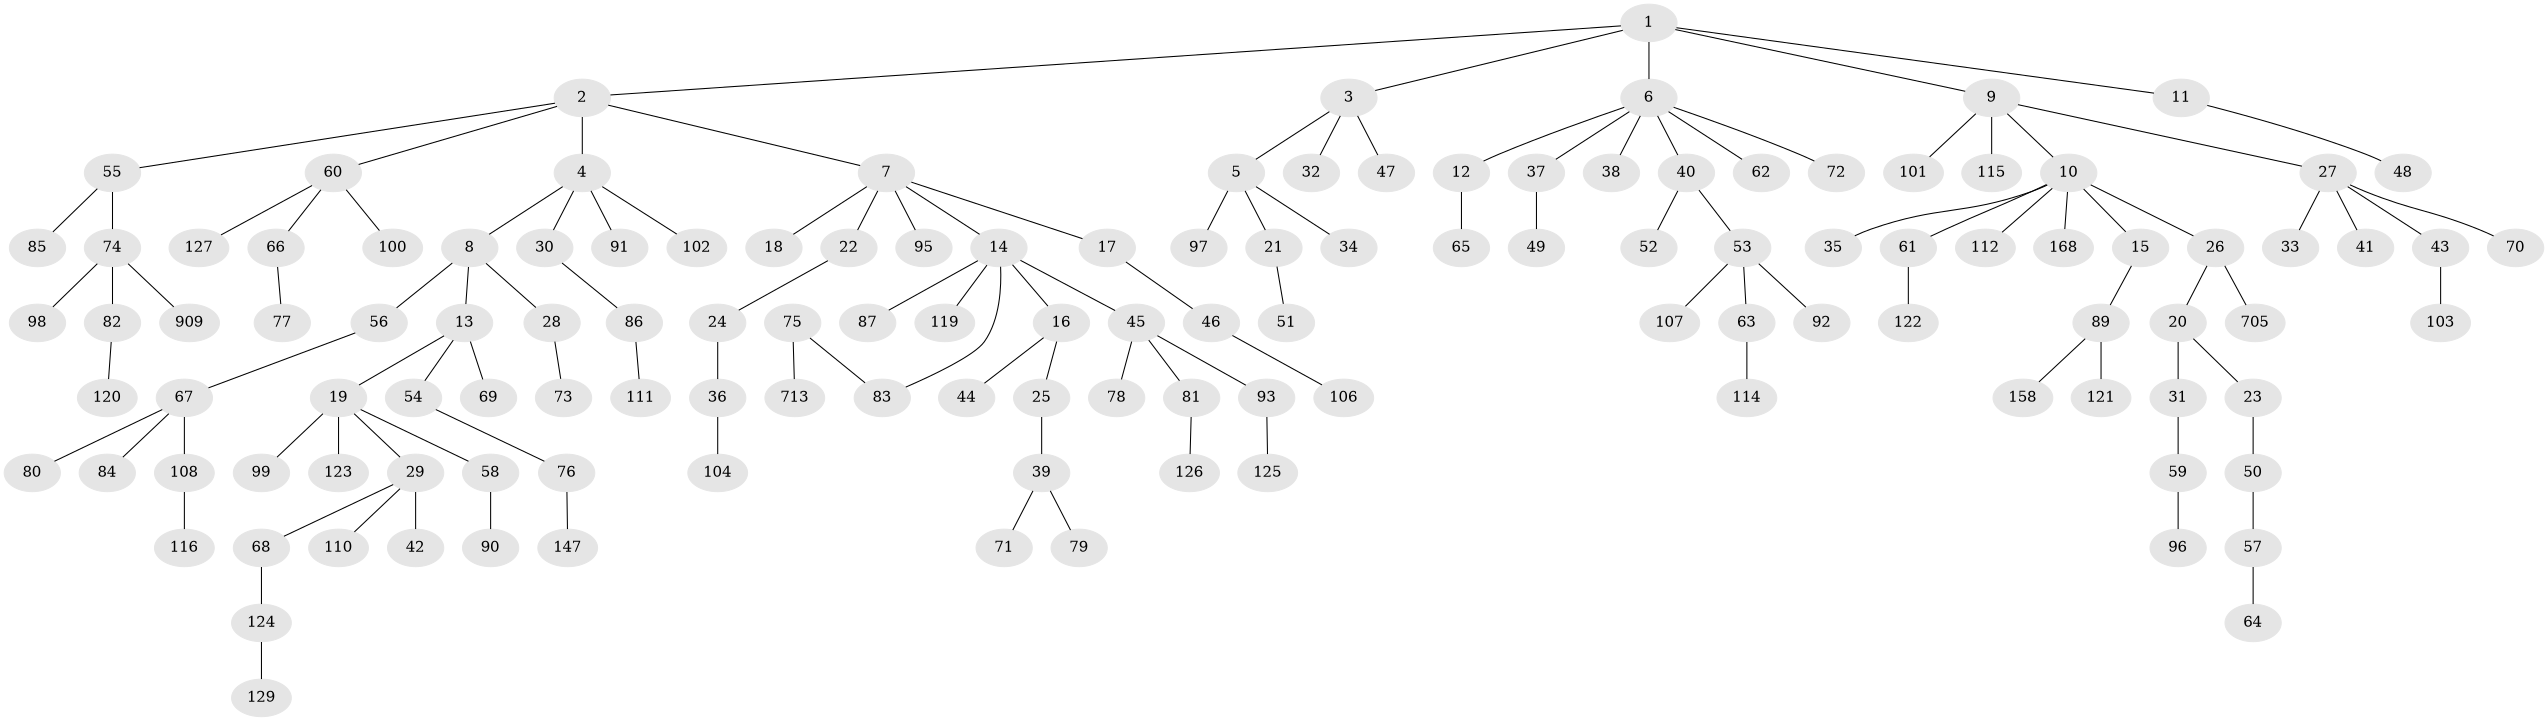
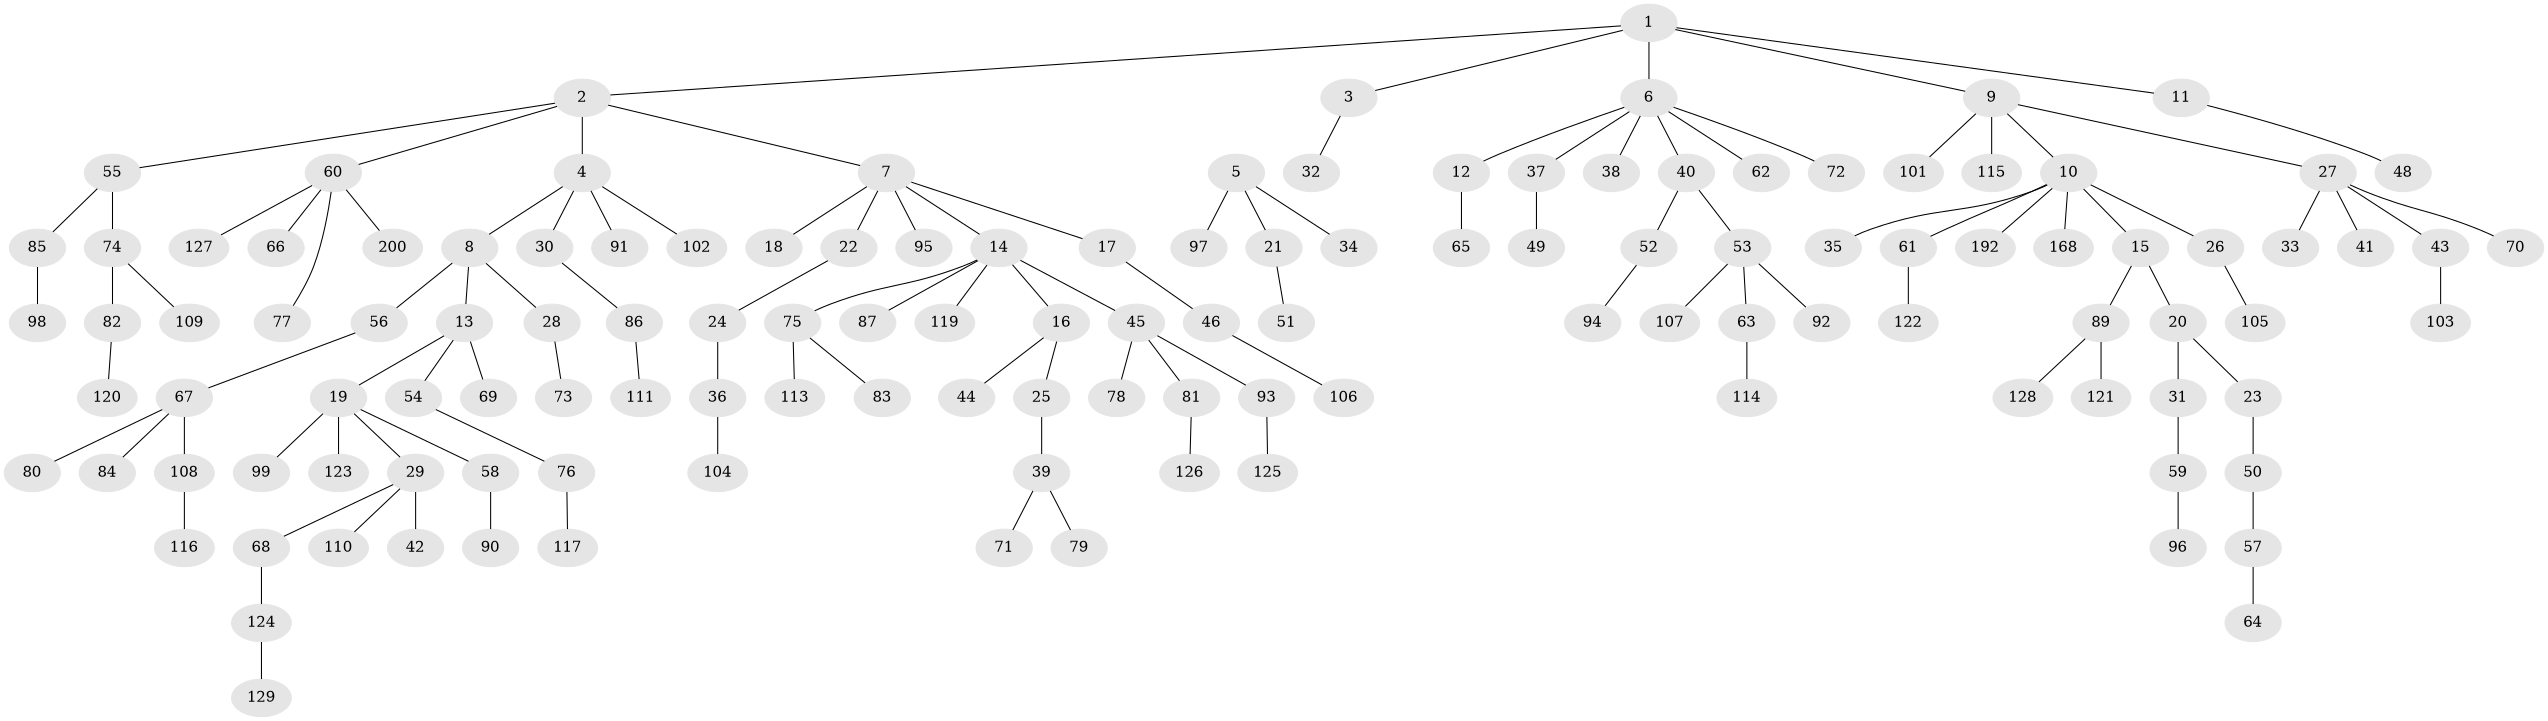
edge "3" -- "5": removed
node "47": removed
node "100": label "100" -> "200"
node "112": label "112" -> "192"
edge "74" -- "98": now "85" -- "98"
edge "26" -- "20": now "15" -- "20"
edge "66" -- "77": now "60" -- "77"
node "909": label "909" -> "109"
node "94": added
node "705": label "705" -> "105"
edge "14" -- "83": now "14" -- "75"
node "713": label "713" -> "113"
node "158": label "158" -> "128"
node "147": label "147" -> "117"
